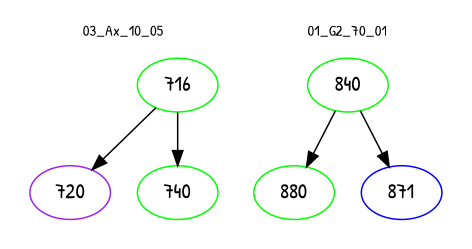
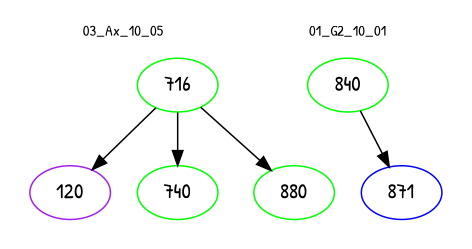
cluster "01_G2_70_01": label "01_G2_70_01" -> "01_G2_10_01"
edge "840" -> "880": now "716" -> "880"
node "720": label "720" -> "120"
